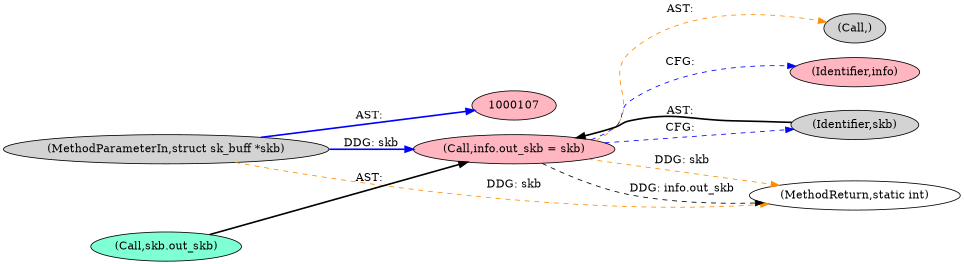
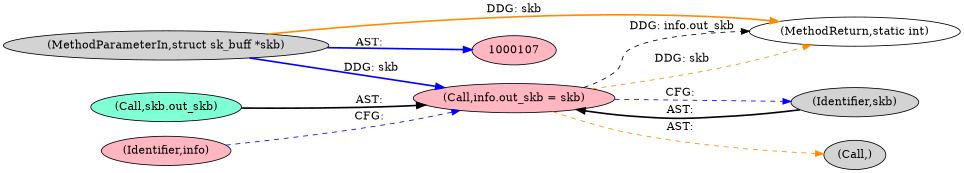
edge "(Call,info.out_skb = skb)" -> "(Identifier,info)": reversed
edge "(MethodParameterIn,struct sk_buff *skb)" -> "(MethodReturn,static int)": style dashed -> bold
